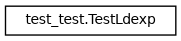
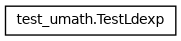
node "test_test.TestLdexp": label "test_test.TestLdexp" -> "test_umath.TestLdexp"
